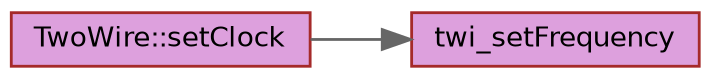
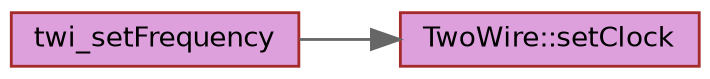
edge "TwoWire::setClock" -> "twi_setFrequency": reversed
